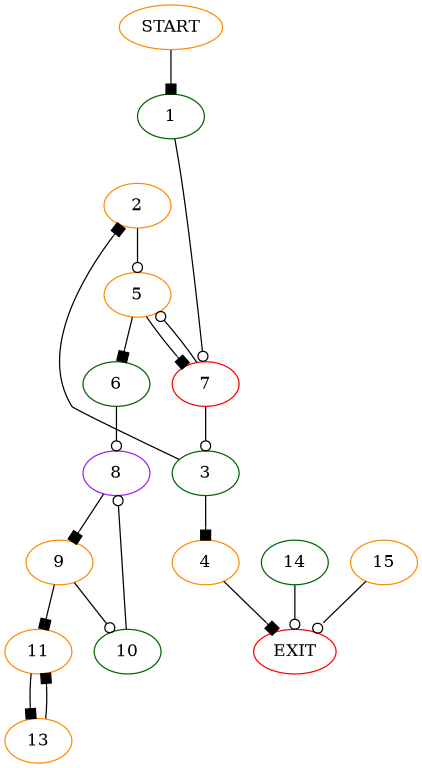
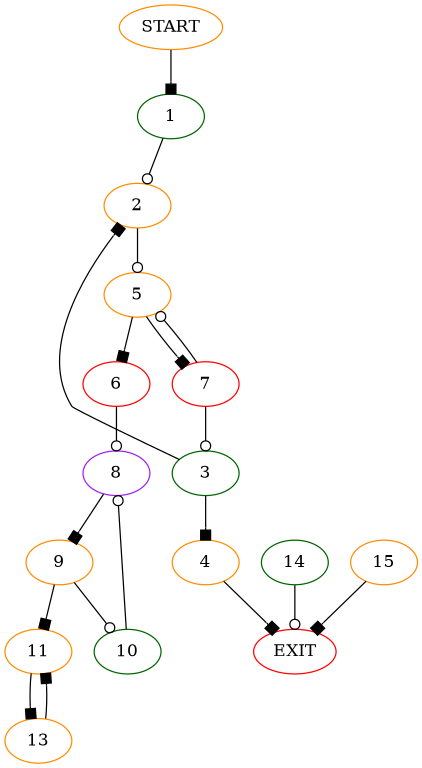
edge "1" -> "7": now "1" -> "2"
node "6": color darkgreen -> red
edge "15" -> "EXIT": arrowhead odot -> box
